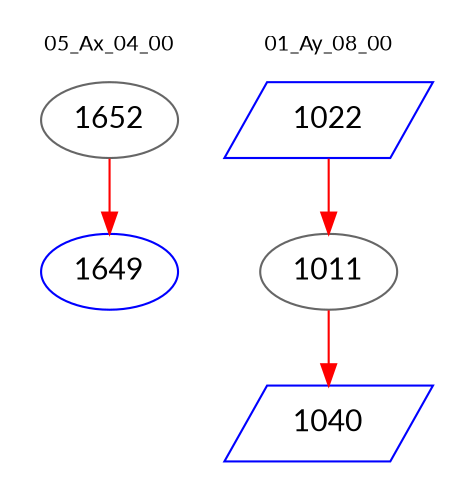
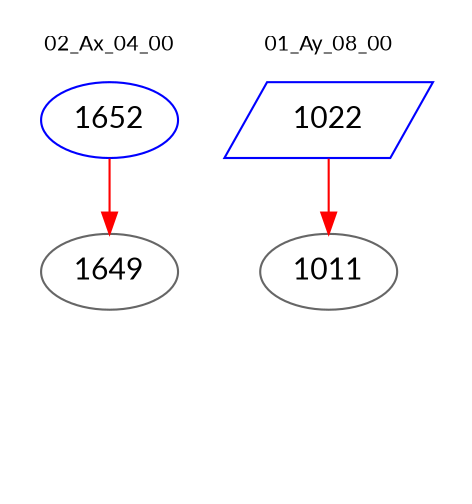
cluster "05_Ax_04_00": label "05_Ax_04_00" -> "02_Ax_04_00"
node "1652": color gray40 -> blue
node "1649": color blue -> gray40
node "1040": removed
